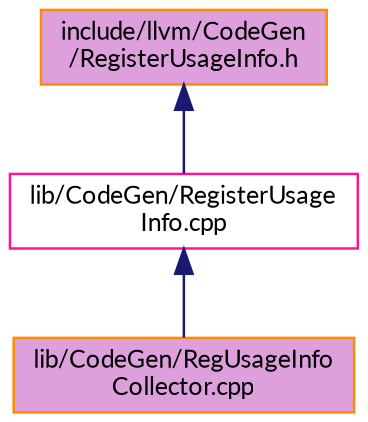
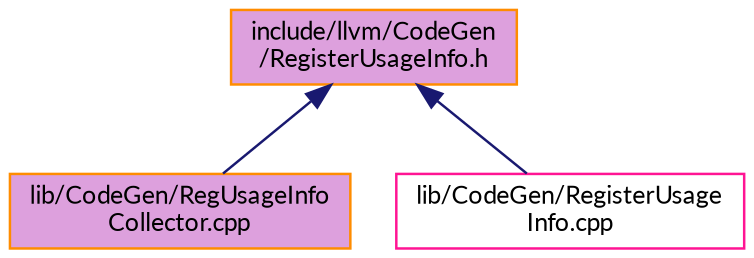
edge "lib/CodeGen/RegUsageInfo Collector.cpp" -> "lib/CodeGen/RegisterUsage Info.cpp": now "lib/CodeGen/RegUsageInfo Collector.cpp" -> "include/llvm/CodeGen /RegisterUsageInfo.h"
